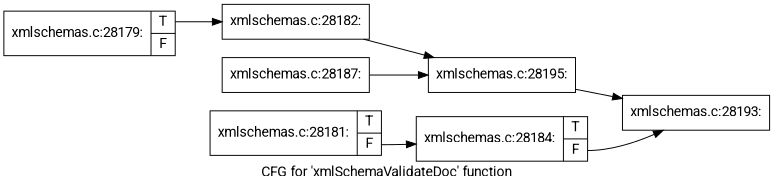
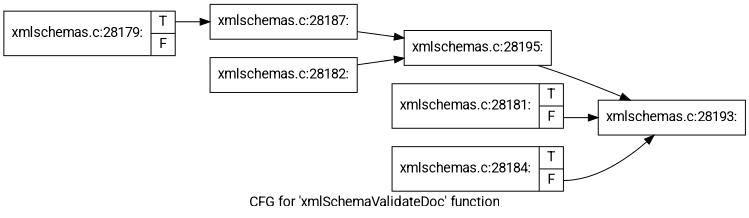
edge "xmlschemas.c:28179:" -> "xmlschemas.c:28182:": now "xmlschemas.c:28179:" -> "xmlschemas.c:28187:"
edge "xmlschemas.c:28181:" -> "xmlschemas.c:28184:": now "xmlschemas.c:28181:" -> "xmlschemas.c:28193:"
